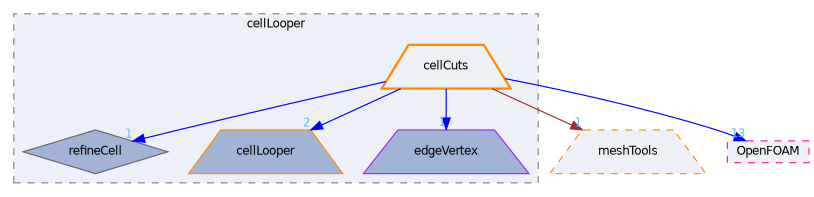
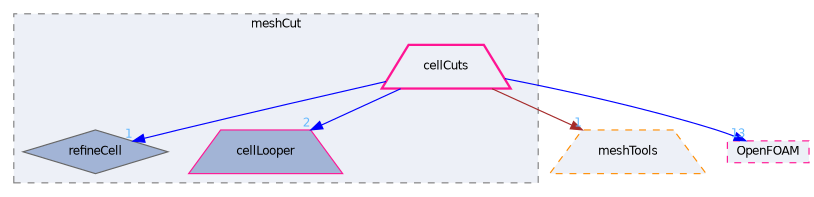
cluster "cellLooper": label "cellLooper" -> "meshCut"
node "cellCuts": color darkorange -> deeppink
node "cellLooper": color darkorange -> deeppink
node "edgeVertex": removed
